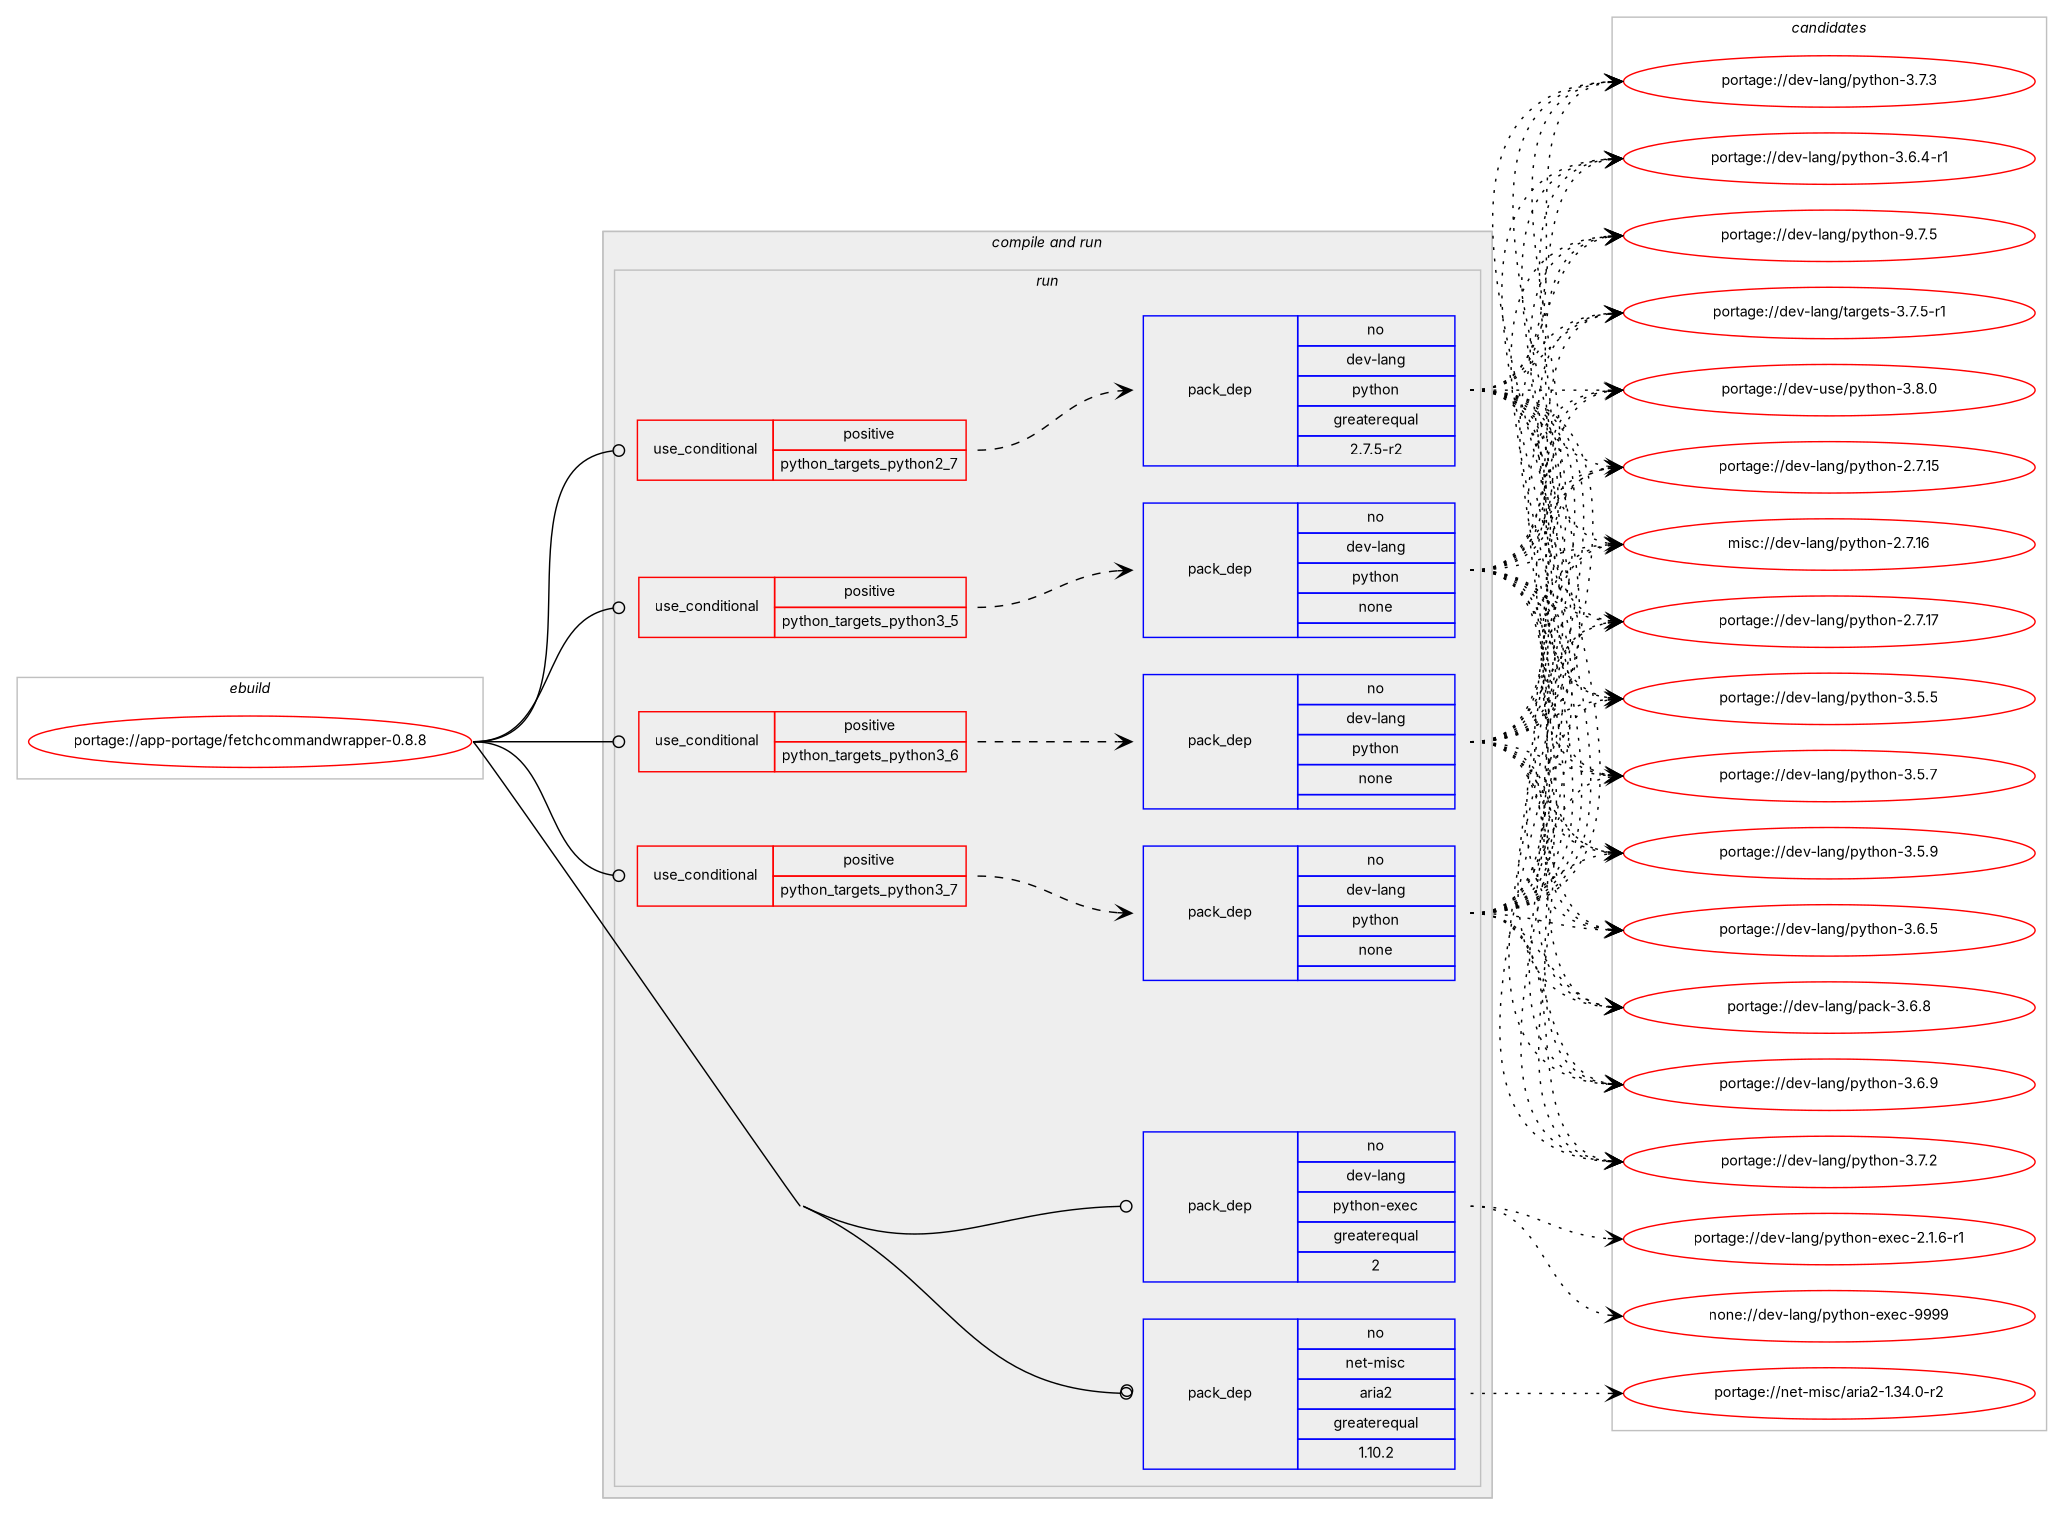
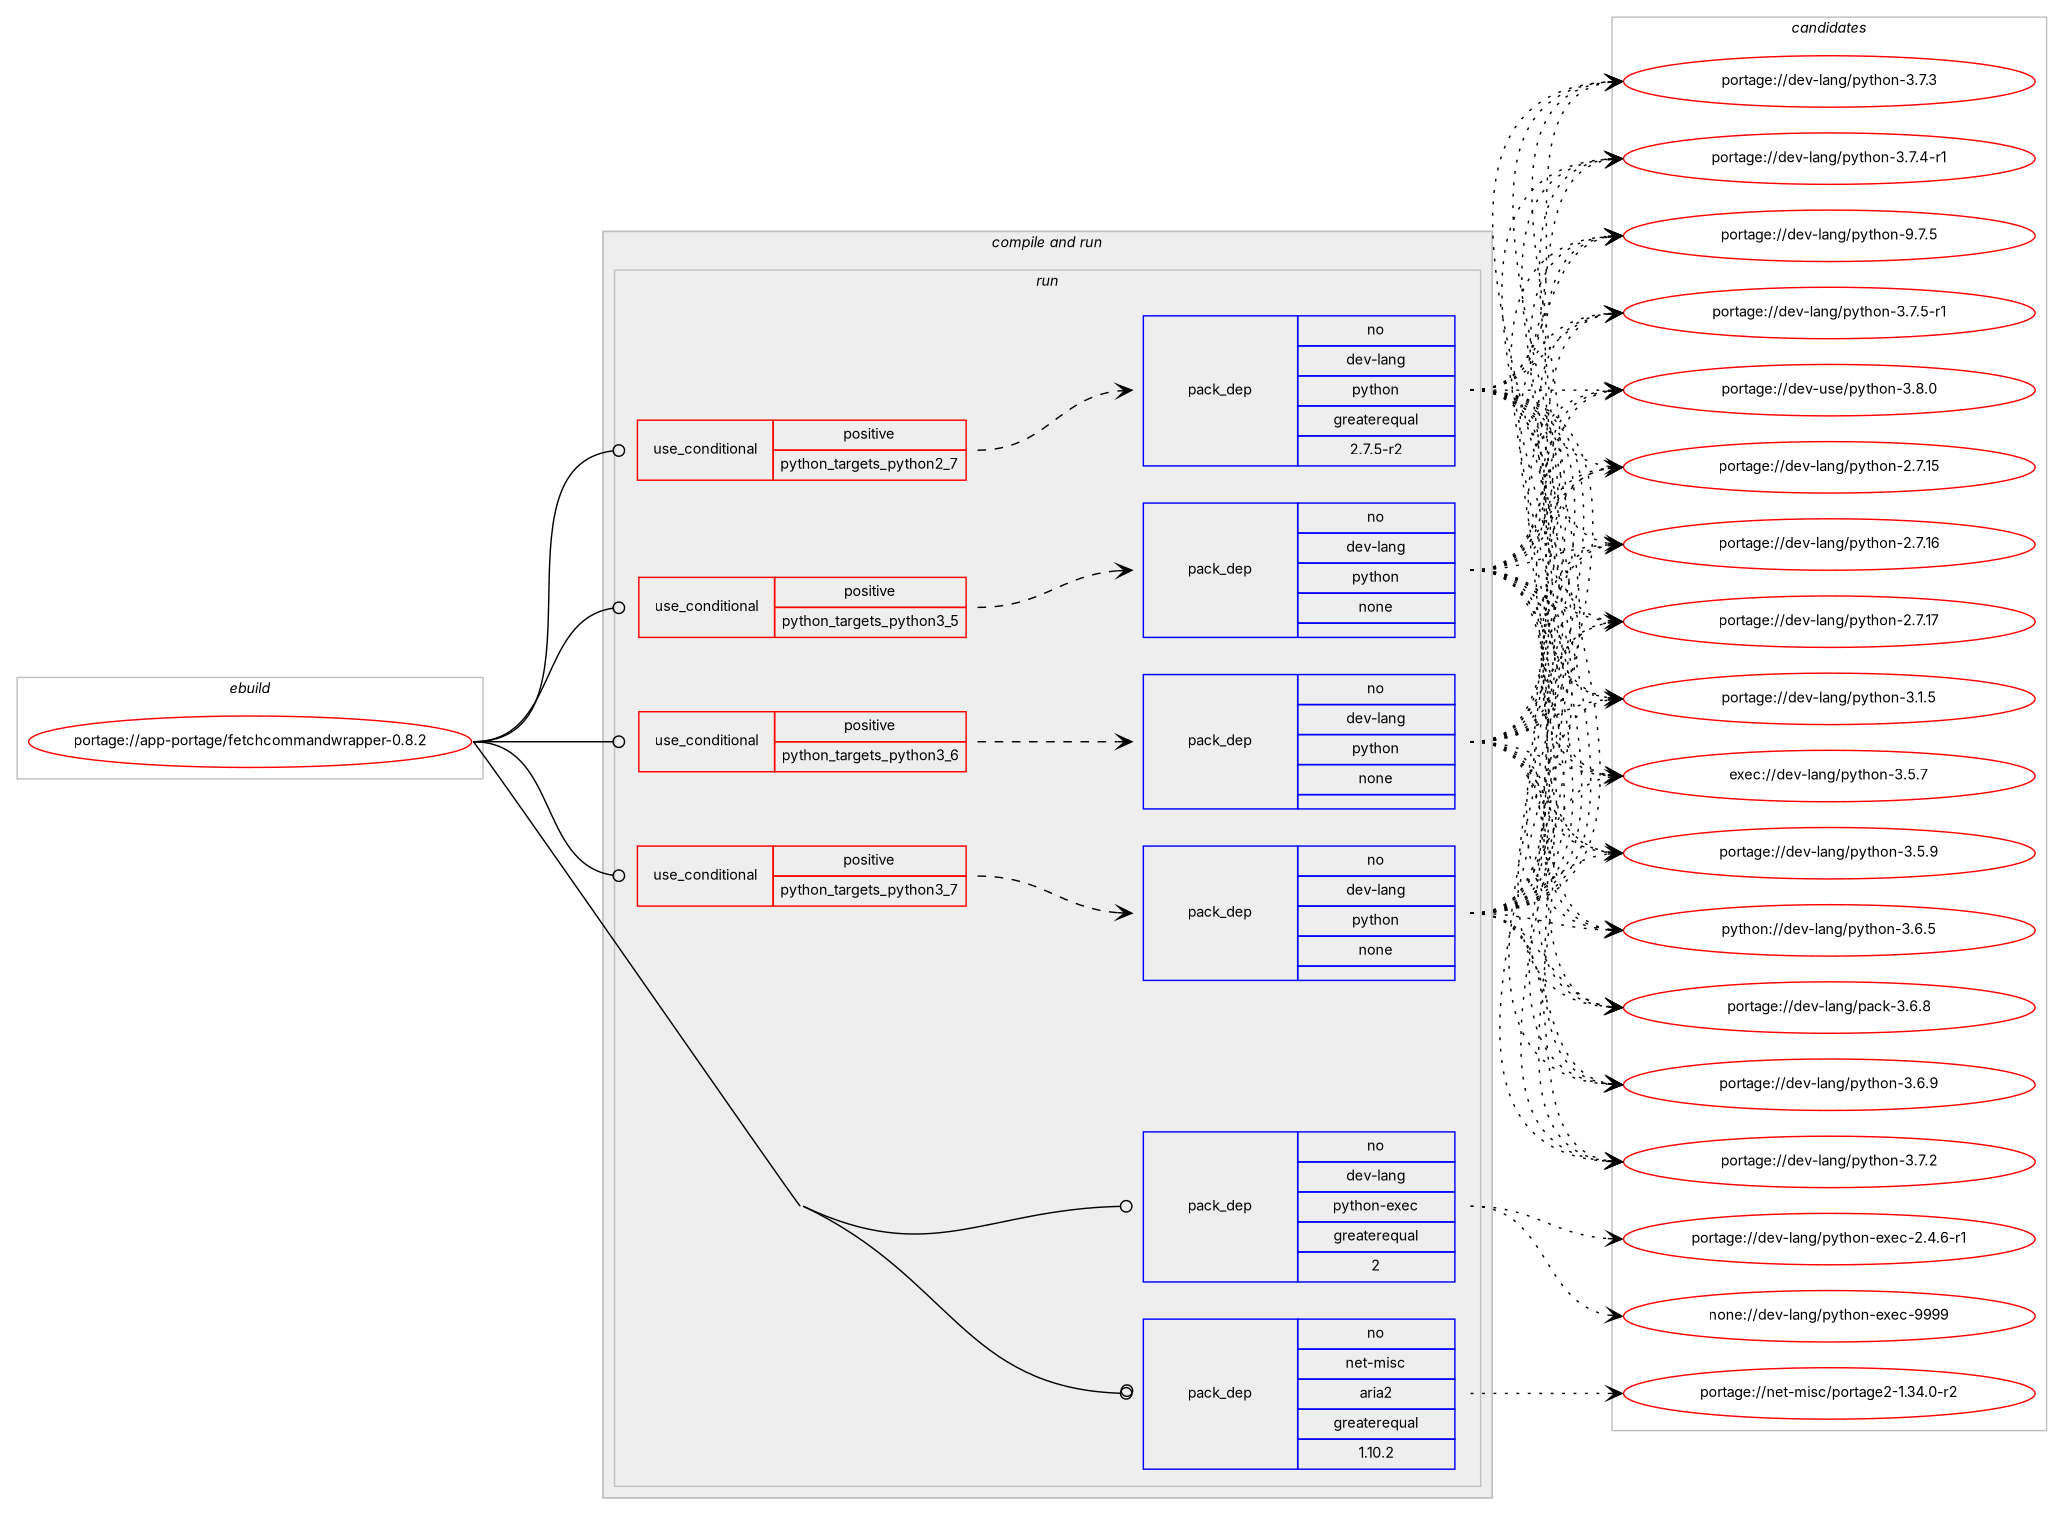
node "portage://dev-lang/python-3.6.4-r1": label "portage://dev-lang/python-3.6.4-r1" -> "portage://dev-lang/python-3.7.4-r1"
node "portage://dev-lang/targets-3.7.5-r1": label "portage://dev-lang/targets-3.7.5-r1" -> "portage://dev-lang/python-3.7.5-r1"
node "misc://dev-lang/python-2.7.16": label "misc://dev-lang/python-2.7.16" -> "portage://dev-lang/python-2.7.16"
node "portage://dev-lang/python-3.5.5": label "portage://dev-lang/python-3.5.5" -> "portage://dev-lang/python-3.1.5"
node "portage://app-portage/fetchcommandwrapper-0.8.8": label "portage://app-portage/fetchcommandwrapper-0.8.8" -> "portage://app-portage/fetchcommandwrapper-0.8.2"
node "portage://dev-lang/python-3.5.7": label "portage://dev-lang/python-3.5.7" -> "exec://dev-lang/python-3.5.7"
node "portage://dev-lang/python-3.6.5": label "portage://dev-lang/python-3.6.5" -> "python://dev-lang/python-3.6.5"
node "portage://dev-lang/python-exec-2.1.6-r1": label "portage://dev-lang/python-exec-2.1.6-r1" -> "portage://dev-lang/python-exec-2.4.6-r1"
node "portage://net-misc/aria2-1.34.0-r2": label "portage://net-misc/aria2-1.34.0-r2" -> "portage://net-misc/portage2-1.34.0-r2"
